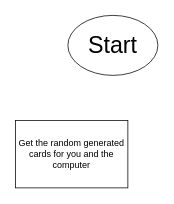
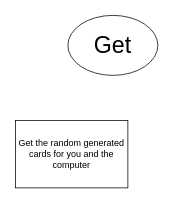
node "Start": label "Start" -> "Get"
